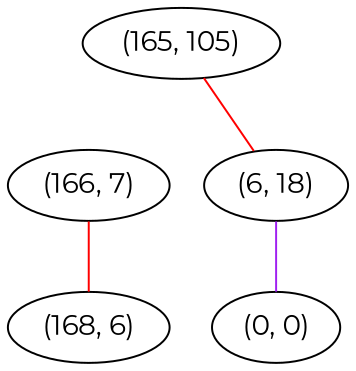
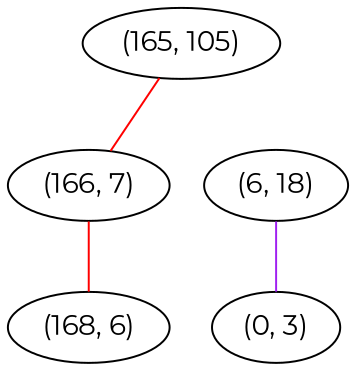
edge "(165, 105)" -- "(6, 18)": now "(165, 105)" -- "(166, 7)"
node "(0, 0)": label "(0, 0)" -> "(0, 3)"
